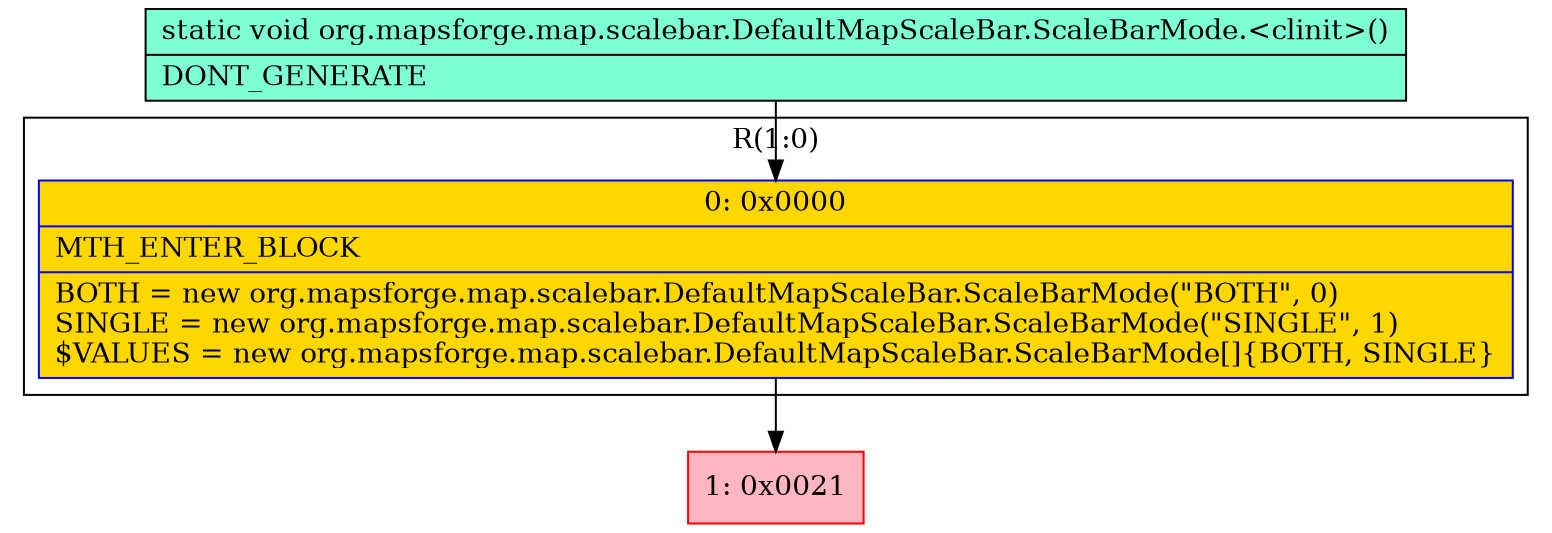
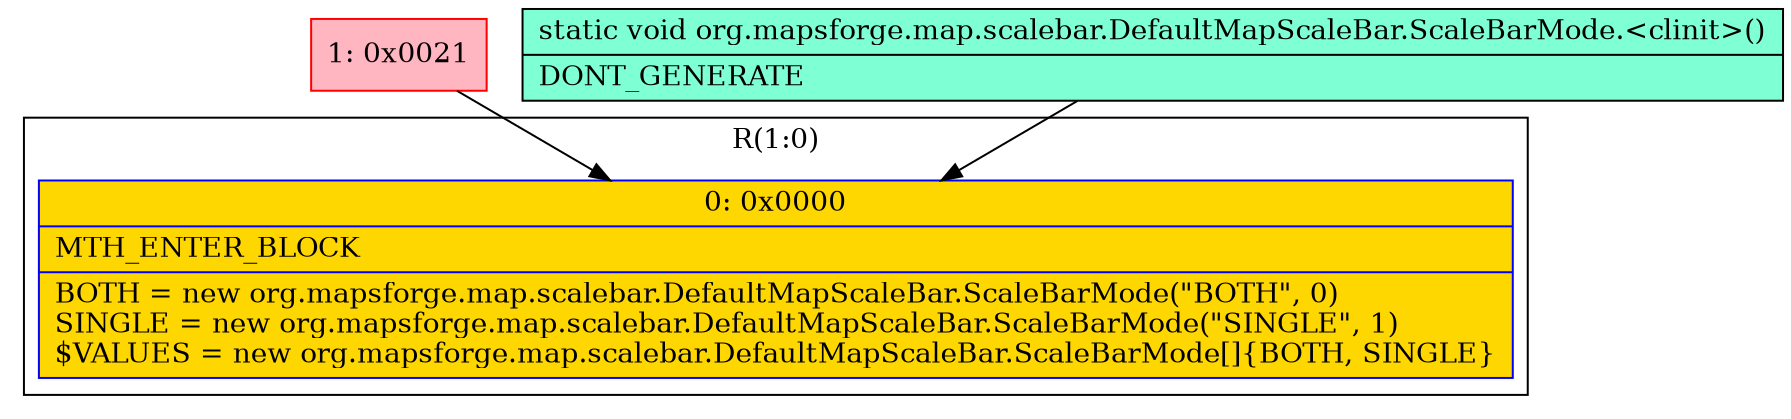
edge "0: 0x0000" -> "1: 0x0021": reversed
